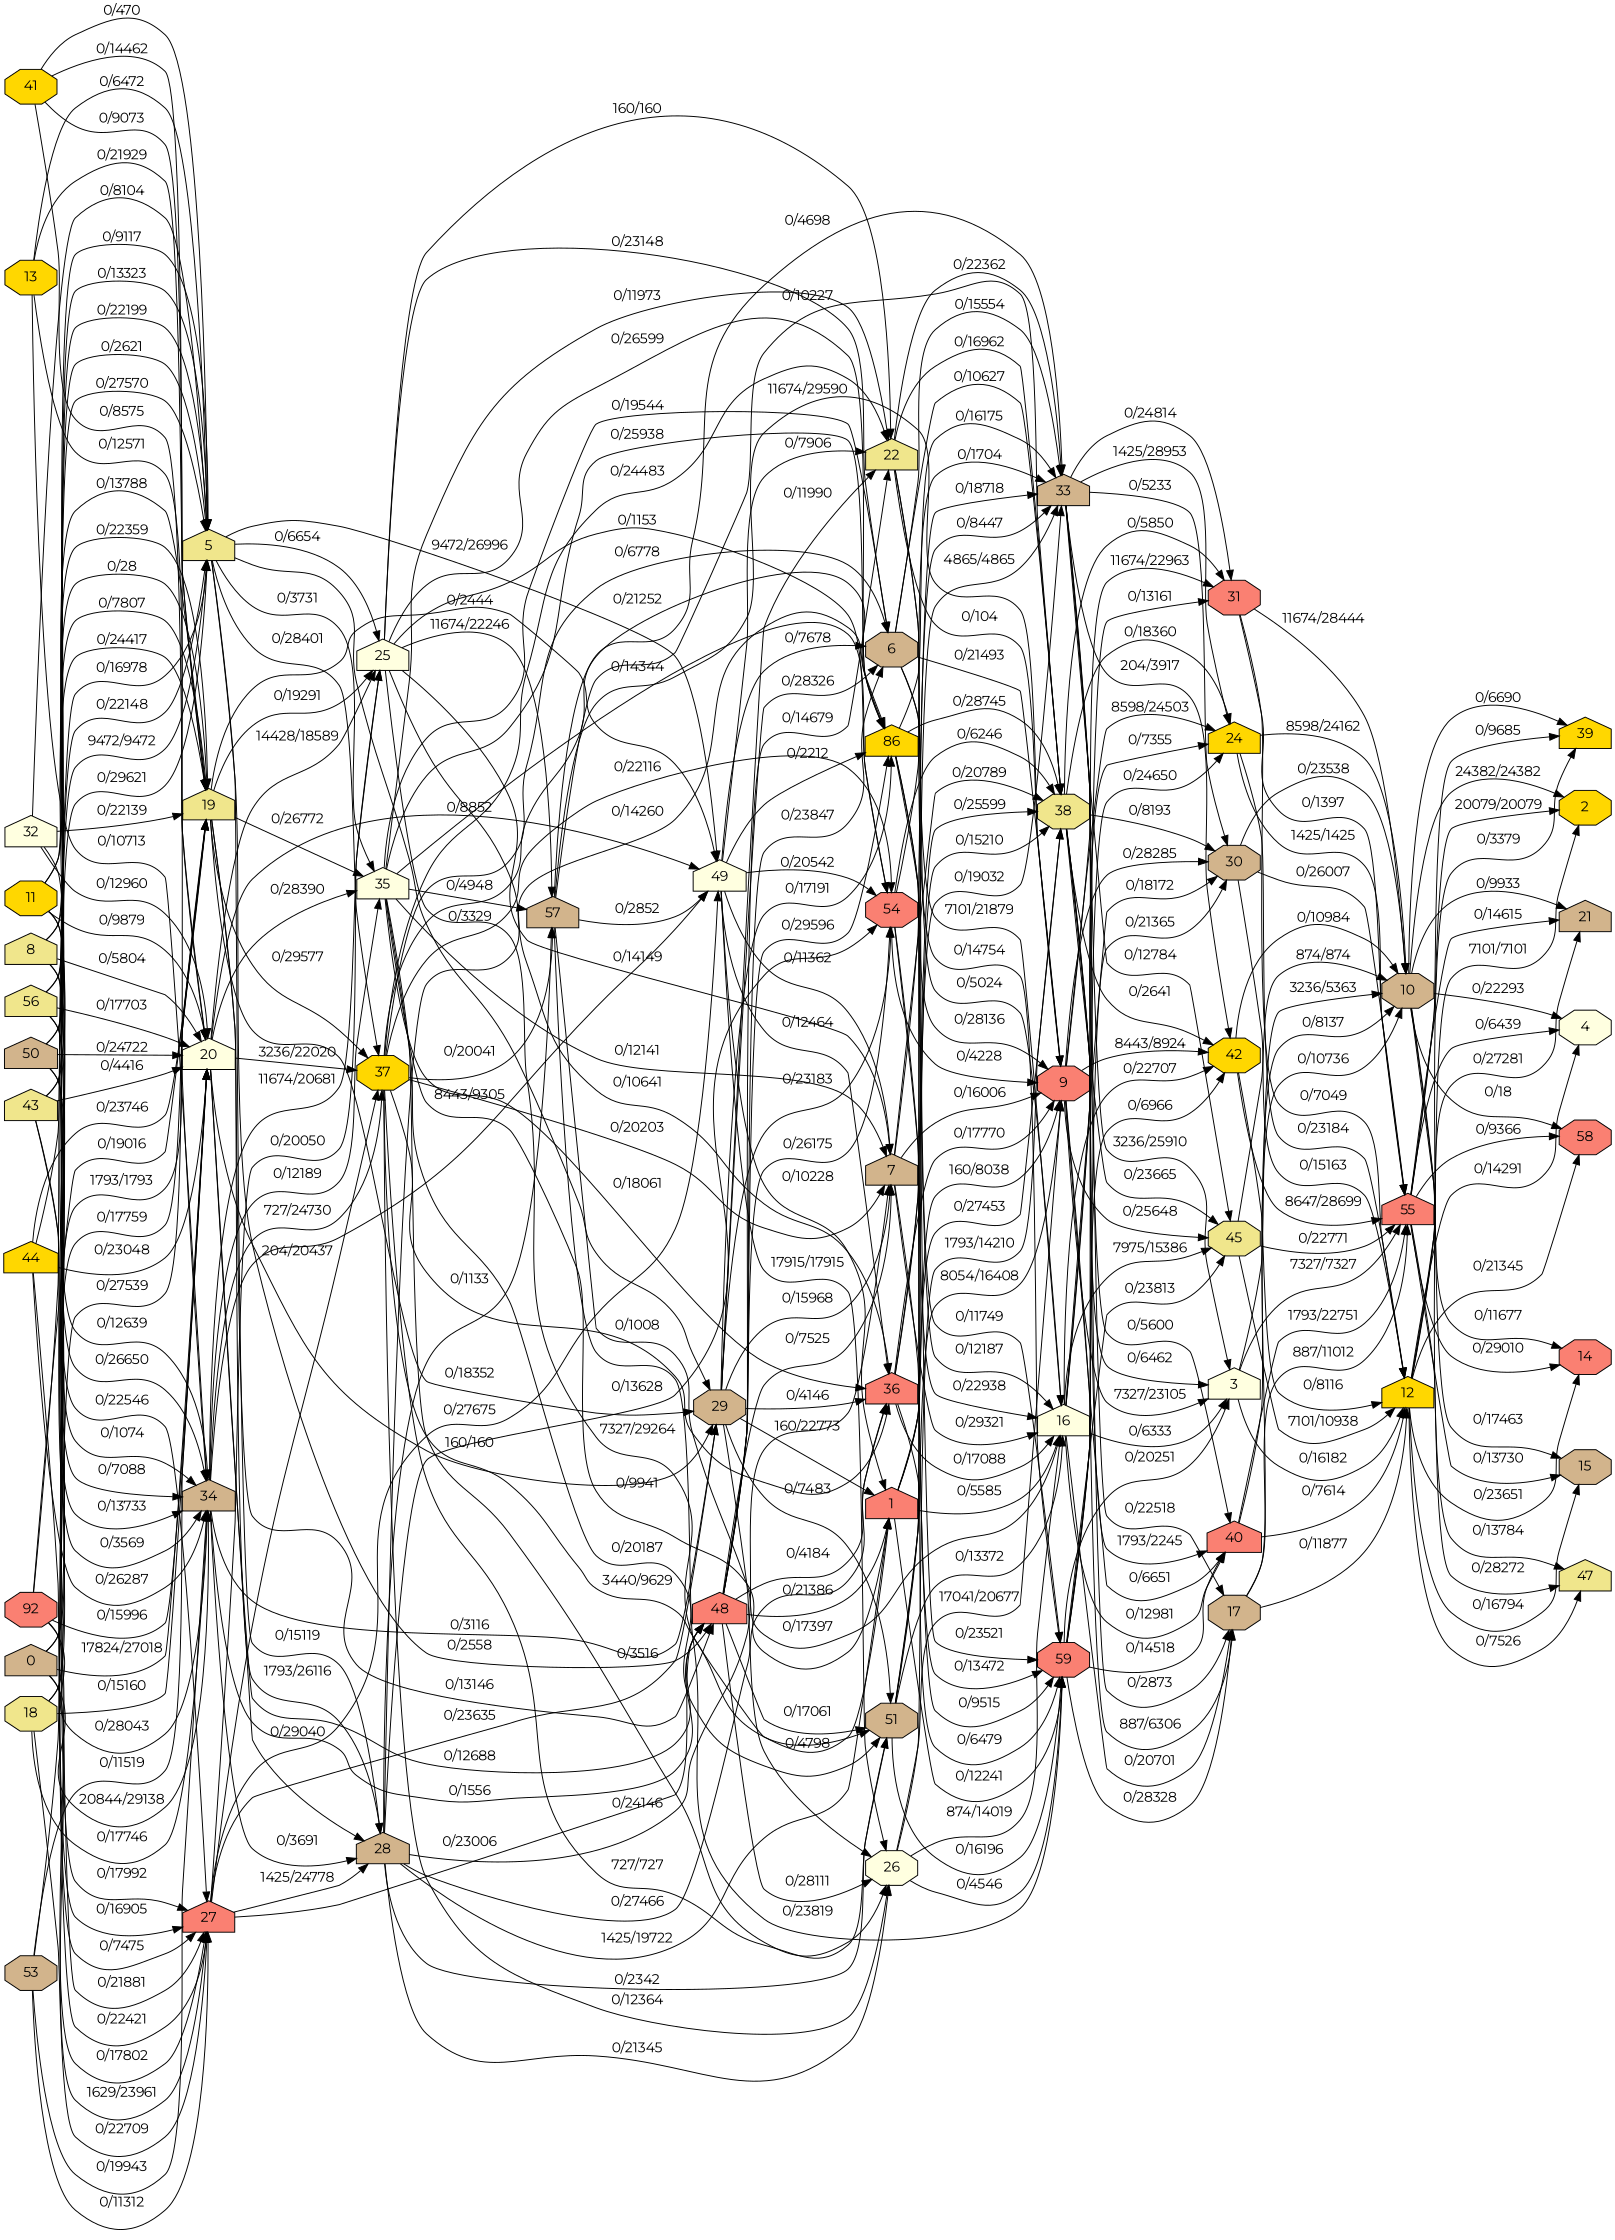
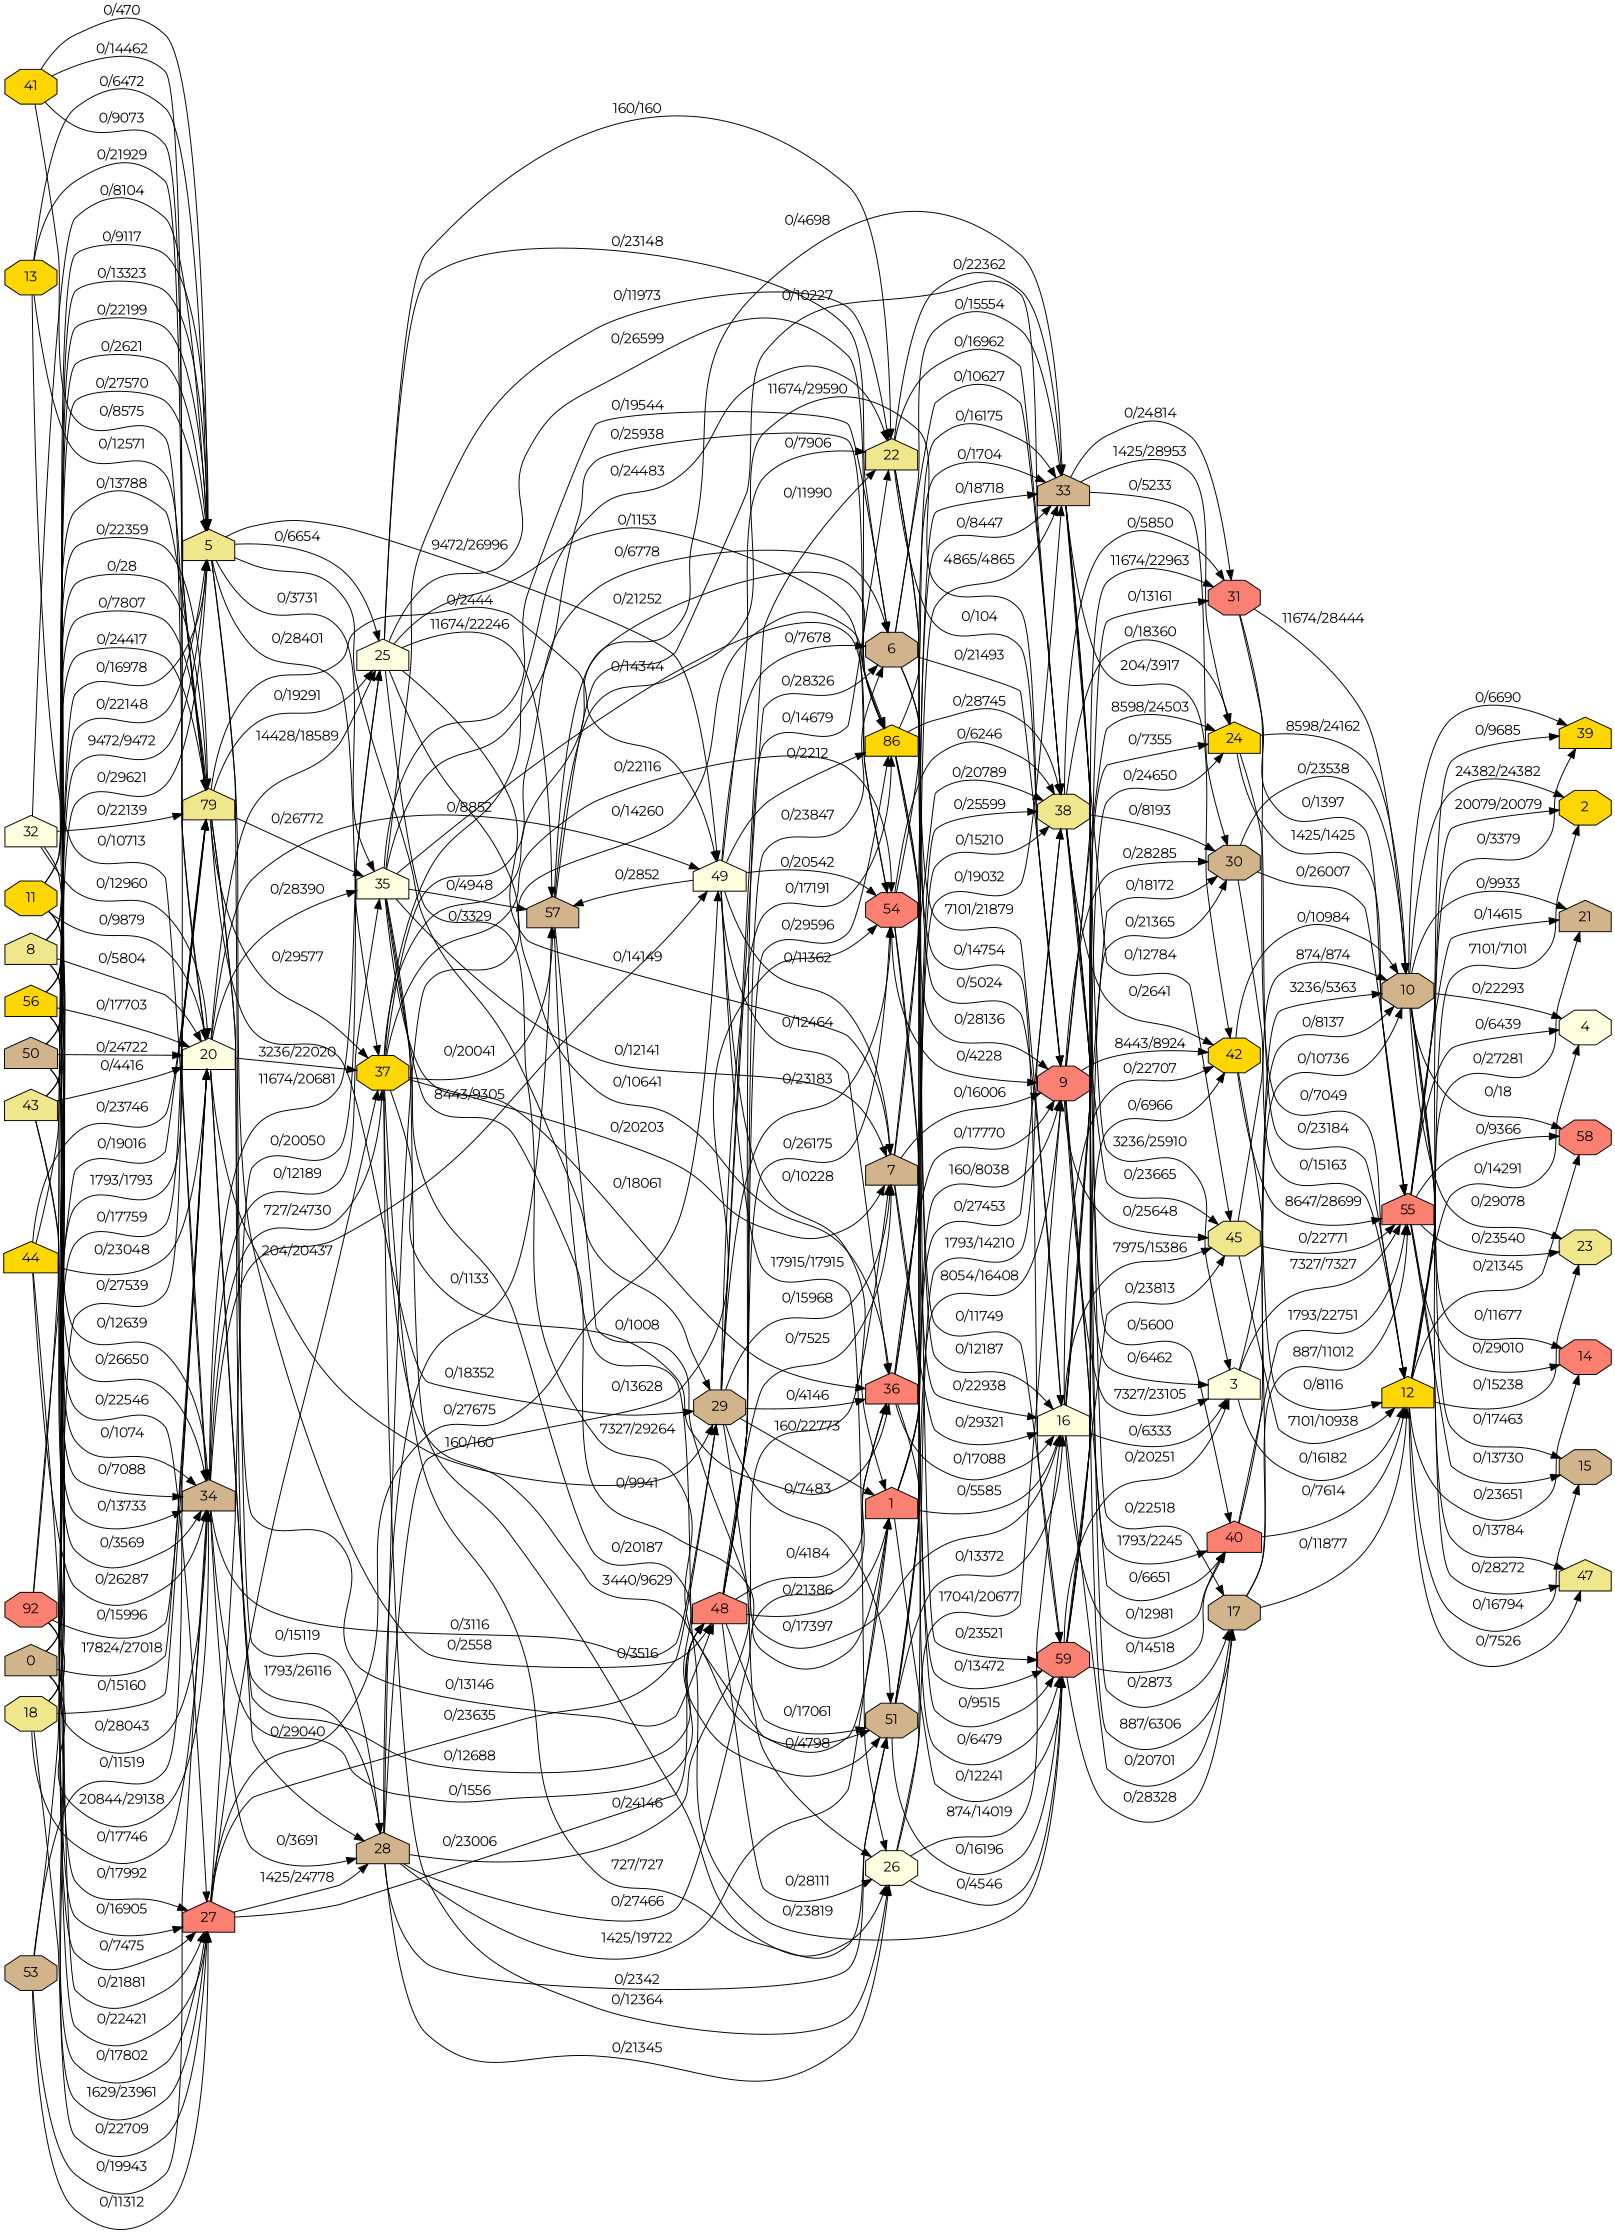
node "19": label "19" -> "79"
edge "57" -> "49": reversed
node "56": fillcolor khaki -> gold
node "23": added
